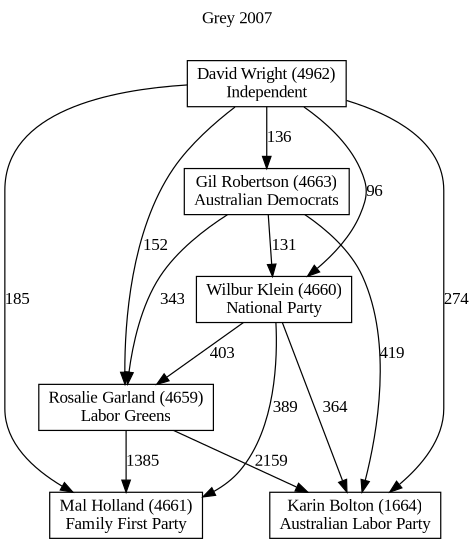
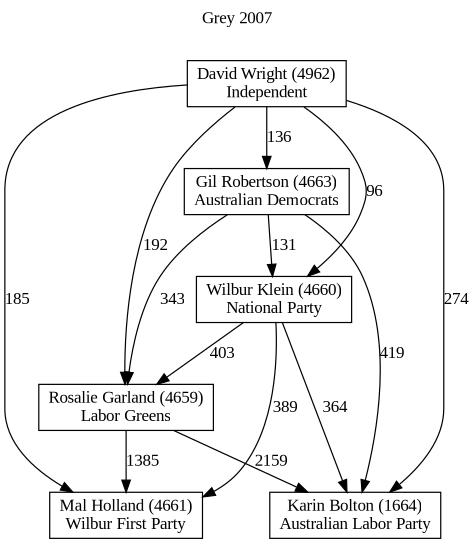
edge "David Wright (4962) Independent" -> "Rosalie Garland (4659) Labor Greens": label "152" -> "192"
node "Mal Holland (4661) Family First Party": label "Mal Holland (4661) Family First Party" -> "Mal Holland (4661) Wilbur First Party"
